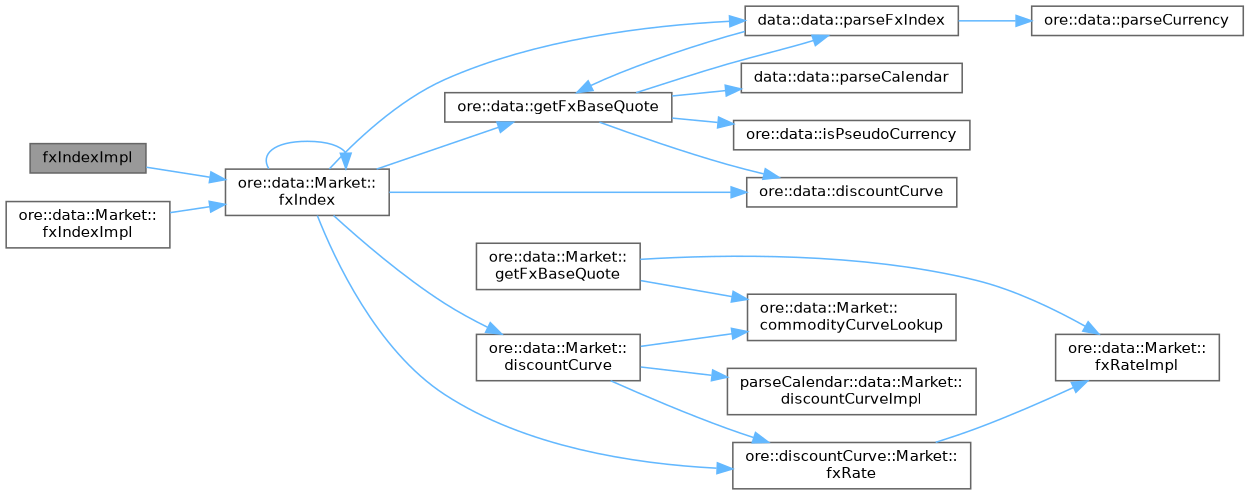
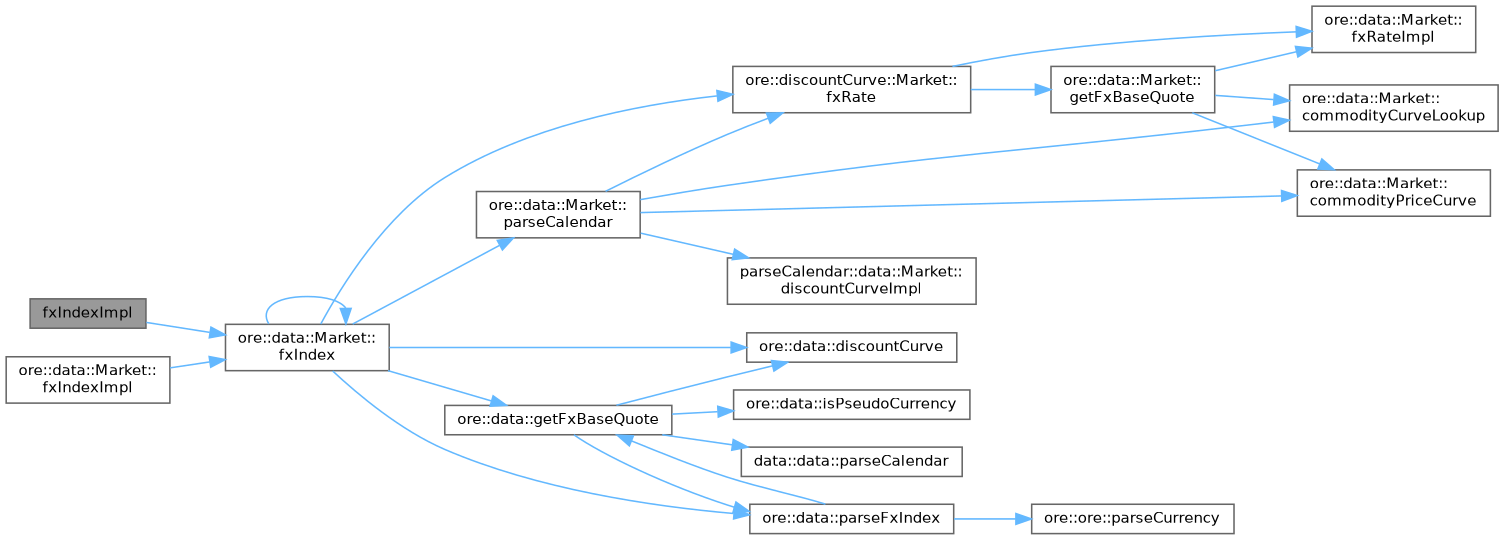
node "data::data::parseFxIndex": label "data::data::parseFxIndex" -> "ore::data::parseFxIndex"
node "ore::data::parseCurrency": label "ore::data::parseCurrency" -> "ore::ore::parseCurrency"
edge "ore::discountCurve::Market:: fxRate" -> "ore::data::Market:: getFxBaseQuote": added
node "ore::data::Market:: commodityPriceCurve": added
node "ore::data::Market:: discountCurve": label "ore::data::Market:: discountCurve" -> "ore::data::Market:: parseCalendar"
